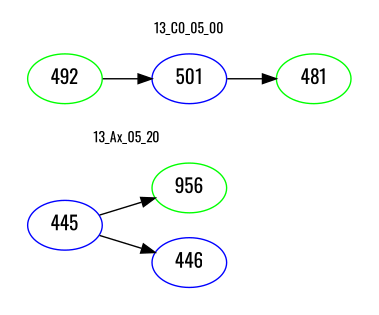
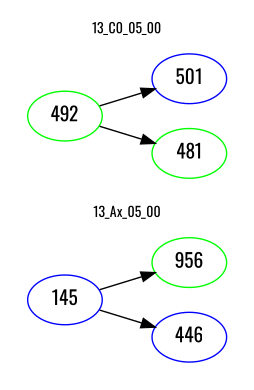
edge "501" -> "481": now "492" -> "481"
cluster "13_Ax_05_20": label "13_Ax_05_20" -> "13_Ax_05_00"
node "445": label "445" -> "145"
